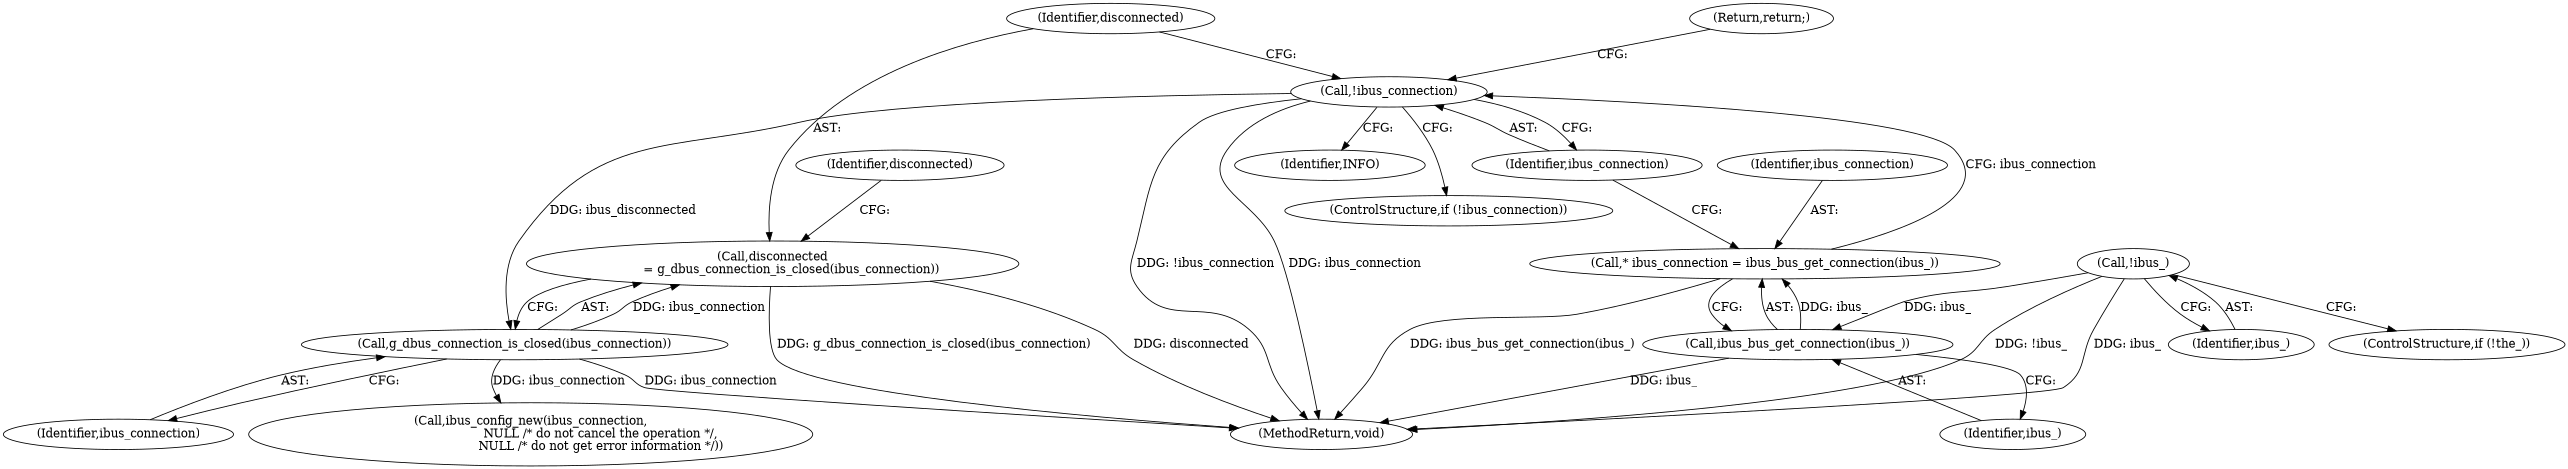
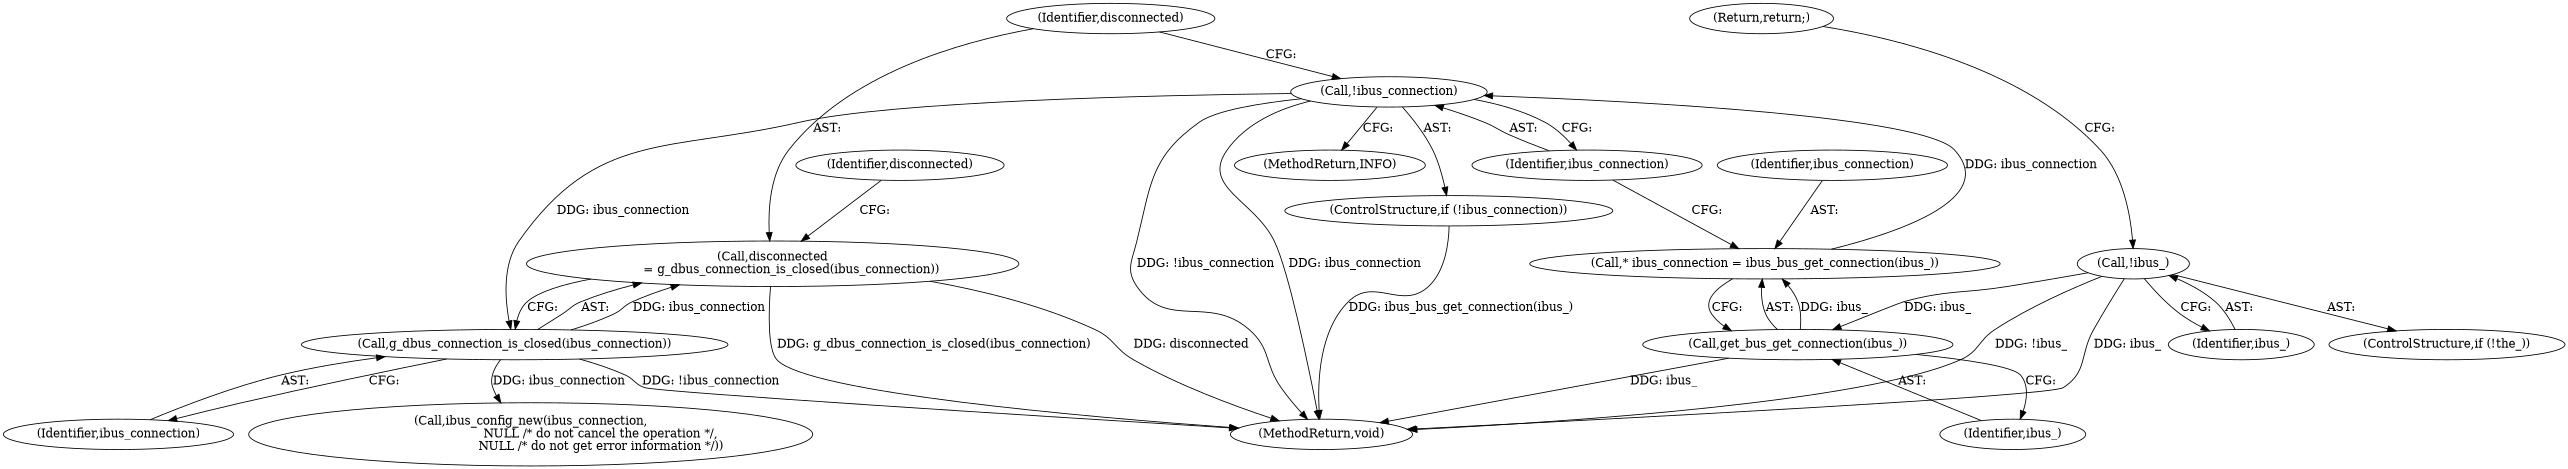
edge "(Return,return;)" -> "(Call,!ibus_connection)": now "(Return,return;)" -> "(Call,!ibus_)"
edge "(Call,!ibus_connection)" -> "(ControlStructure,if (!ibus_connection))": label "CFG: " -> "AST: "
node "(Identifier,INFO)": label "(Identifier,INFO)" -> "(MethodReturn,INFO)"
edge "(Call,* ibus_connection = ibus_bus_get_connection(ibus_))" -> "(Call,!ibus_connection)": label "CFG: ibus_connection" -> "DDG: ibus_connection"
edge "(Call,!ibus_connection)" -> "(Call,g_dbus_connection_is_closed(ibus_connection))": label "DDG: ibus_disconnected" -> "DDG: ibus_connection"
edge "(Call,!ibus_)" -> "(ControlStructure,if (!the_))": label "CFG: " -> "AST: "
edge "(Call,* ibus_connection = ibus_bus_get_connection(ibus_))" -> "(MethodReturn,void)": now "(ControlStructure,if (!ibus_connection))" -> "(MethodReturn,void)"
node "(Call,ibus_bus_get_connection(ibus_))": label "(Call,ibus_bus_get_connection(ibus_))" -> "(Call,get_bus_get_connection(ibus_))"
edge "(Call,g_dbus_connection_is_closed(ibus_connection))" -> "(MethodReturn,void)": label "DDG: ibus_connection" -> "DDG: !ibus_connection"
